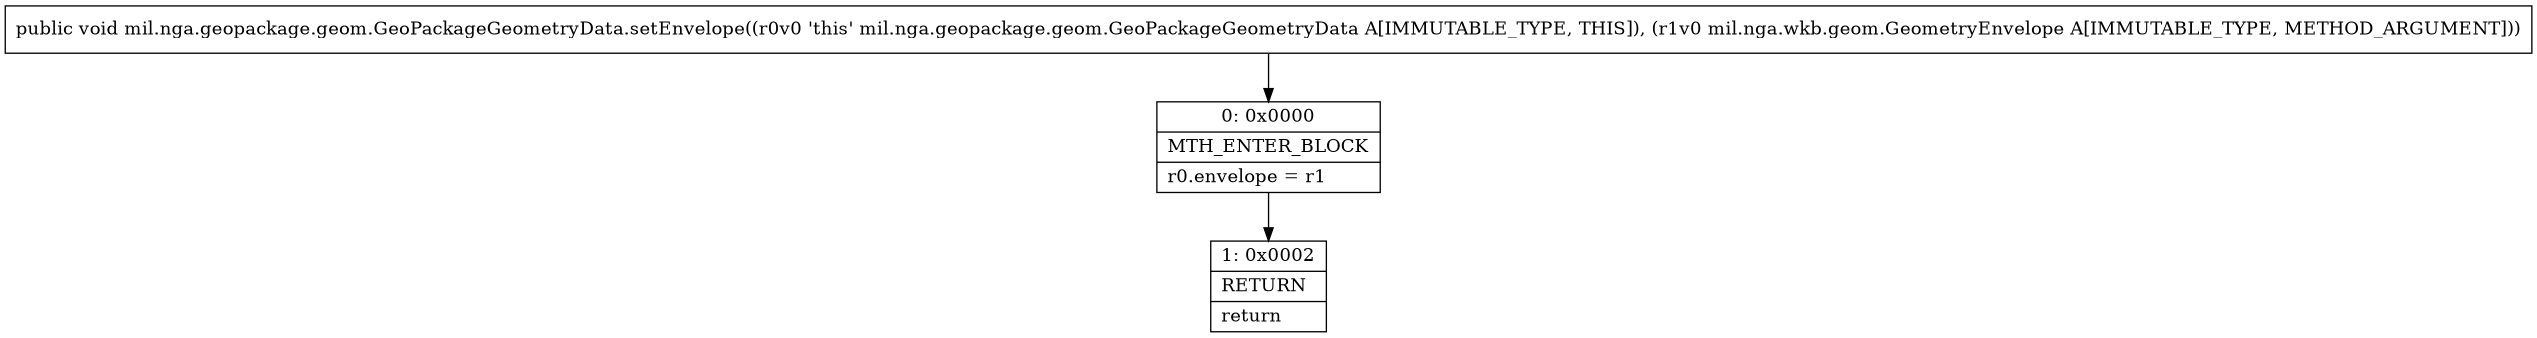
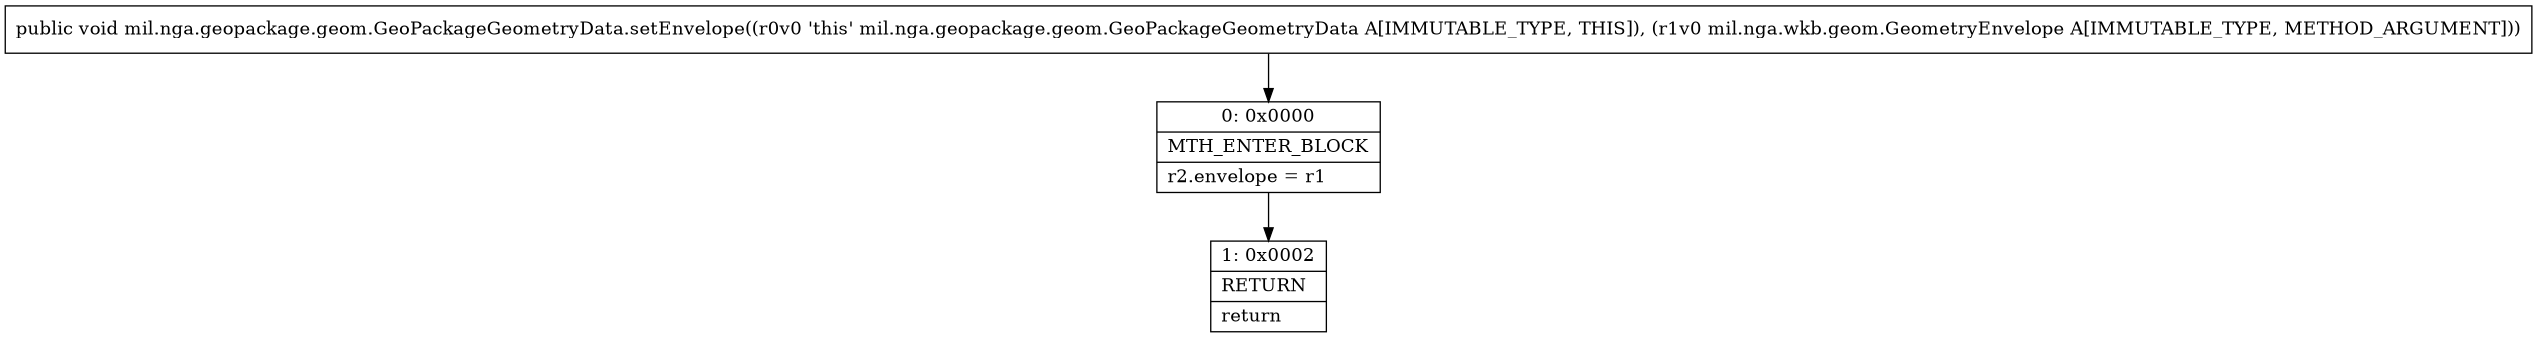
node "0: 0x0000": text "r0.envelope = r1" -> "r2.envelope = r1"
